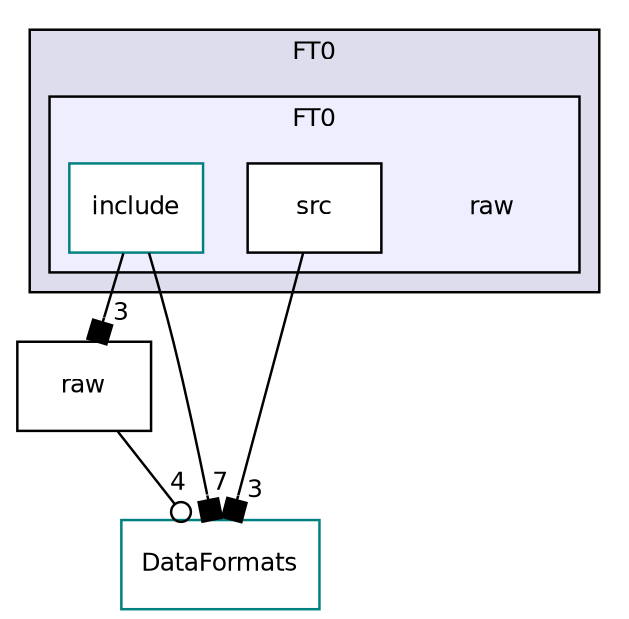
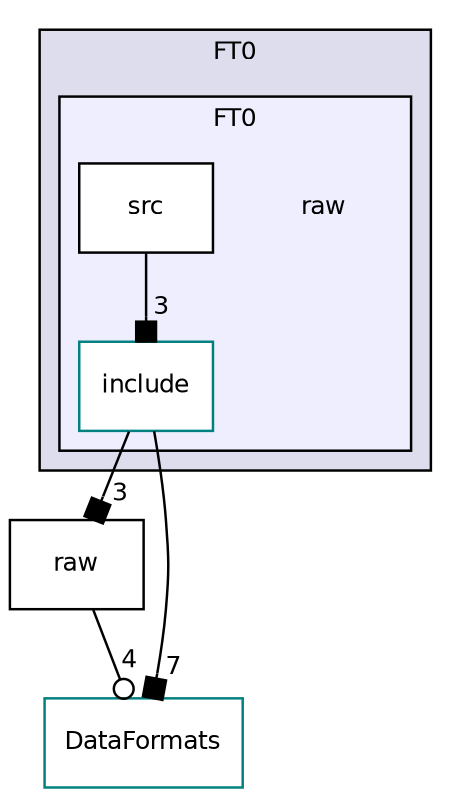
edge "src" -> "DataFormats": now "src" -> "include"
